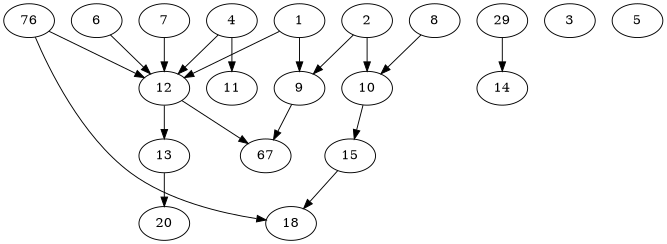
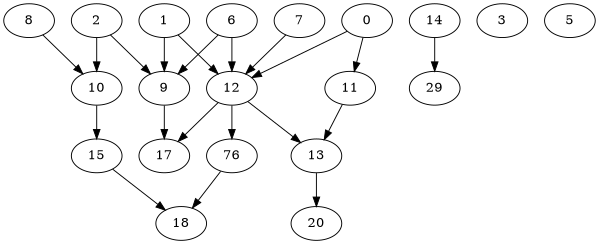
node "4": label "4" -> "0"
edge "6" -> "9": added
edge "29" -> "14": reversed
edge "76" -> "12": reversed
edge "11" -> "13": added
node "67": label "67" -> "17"
